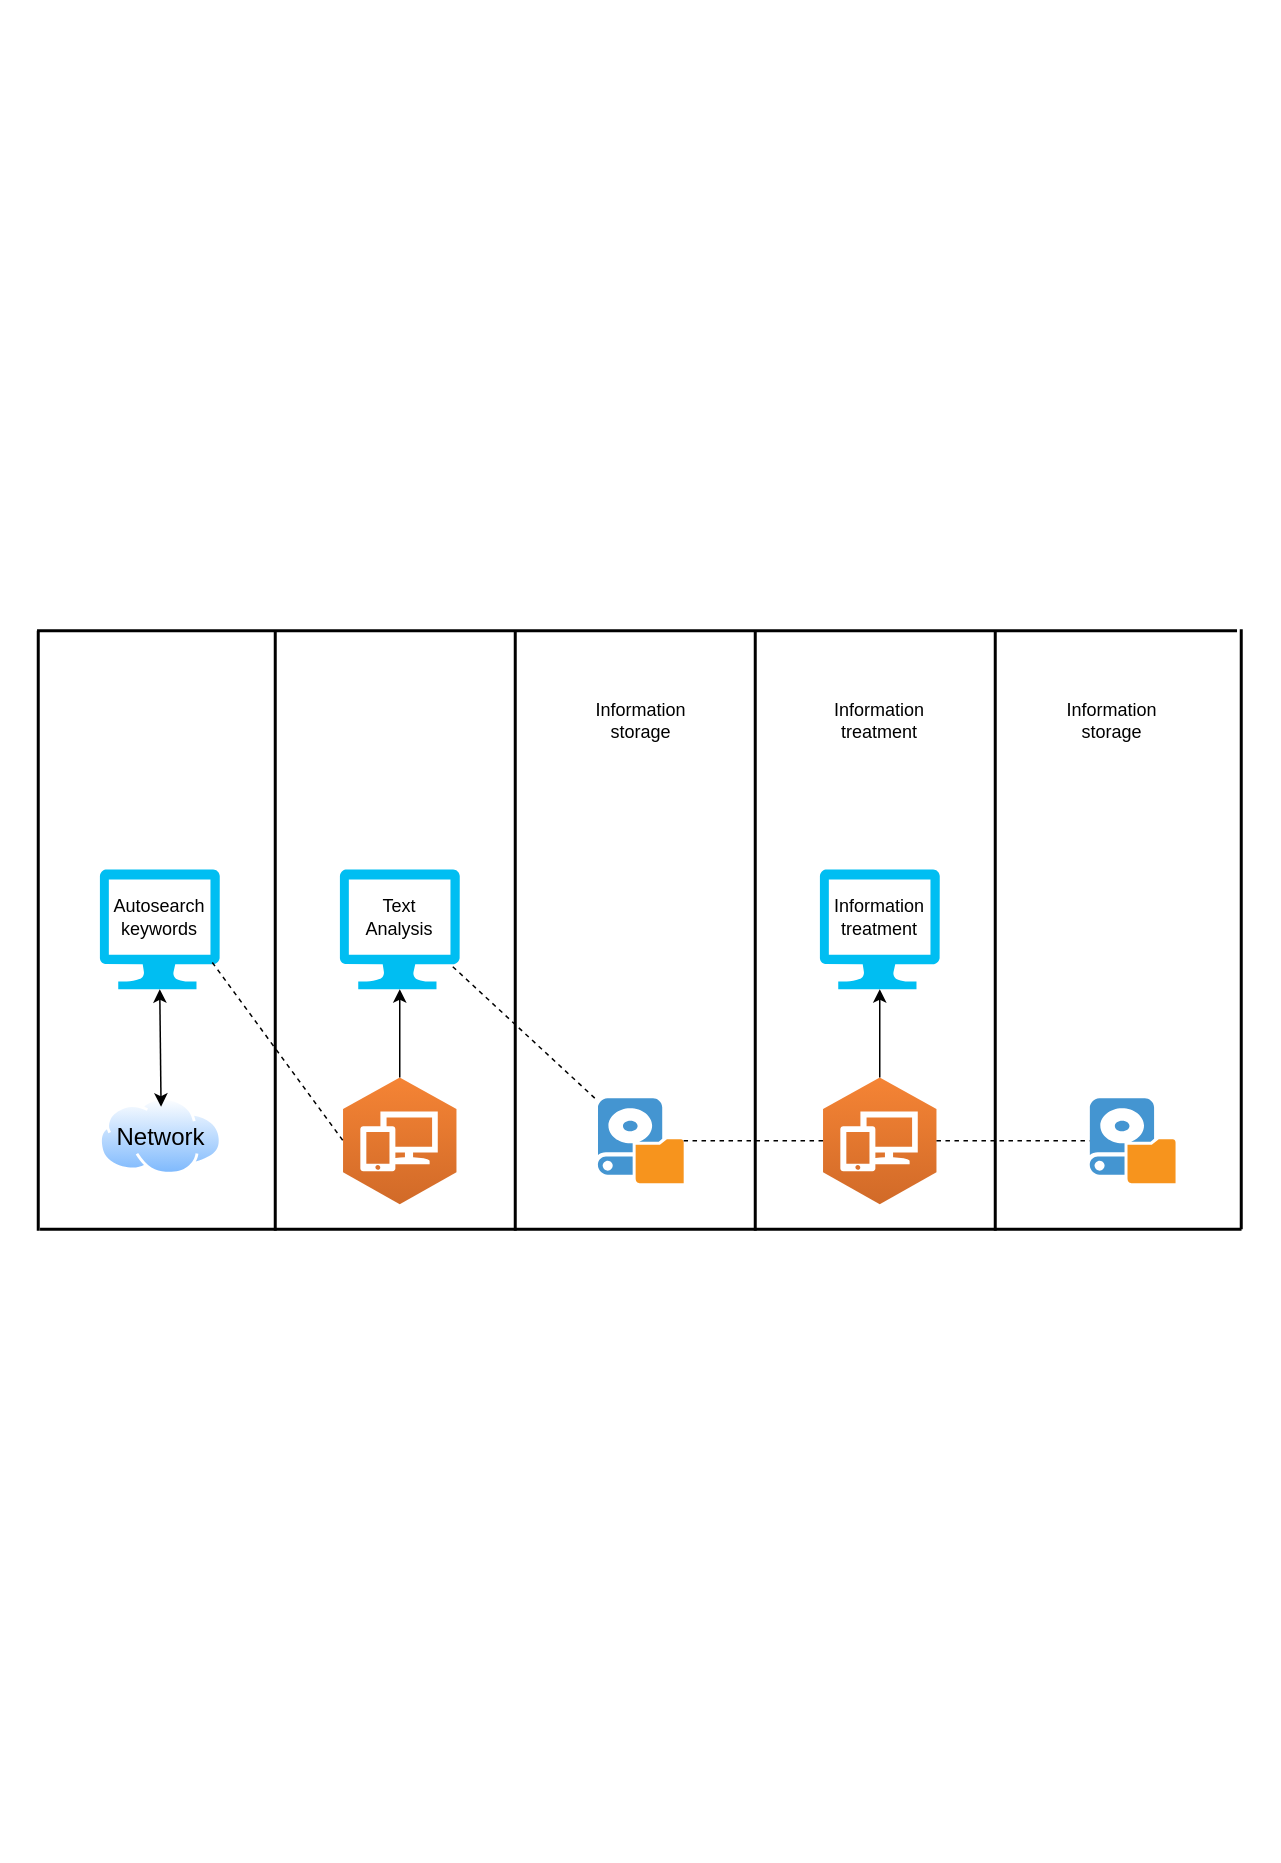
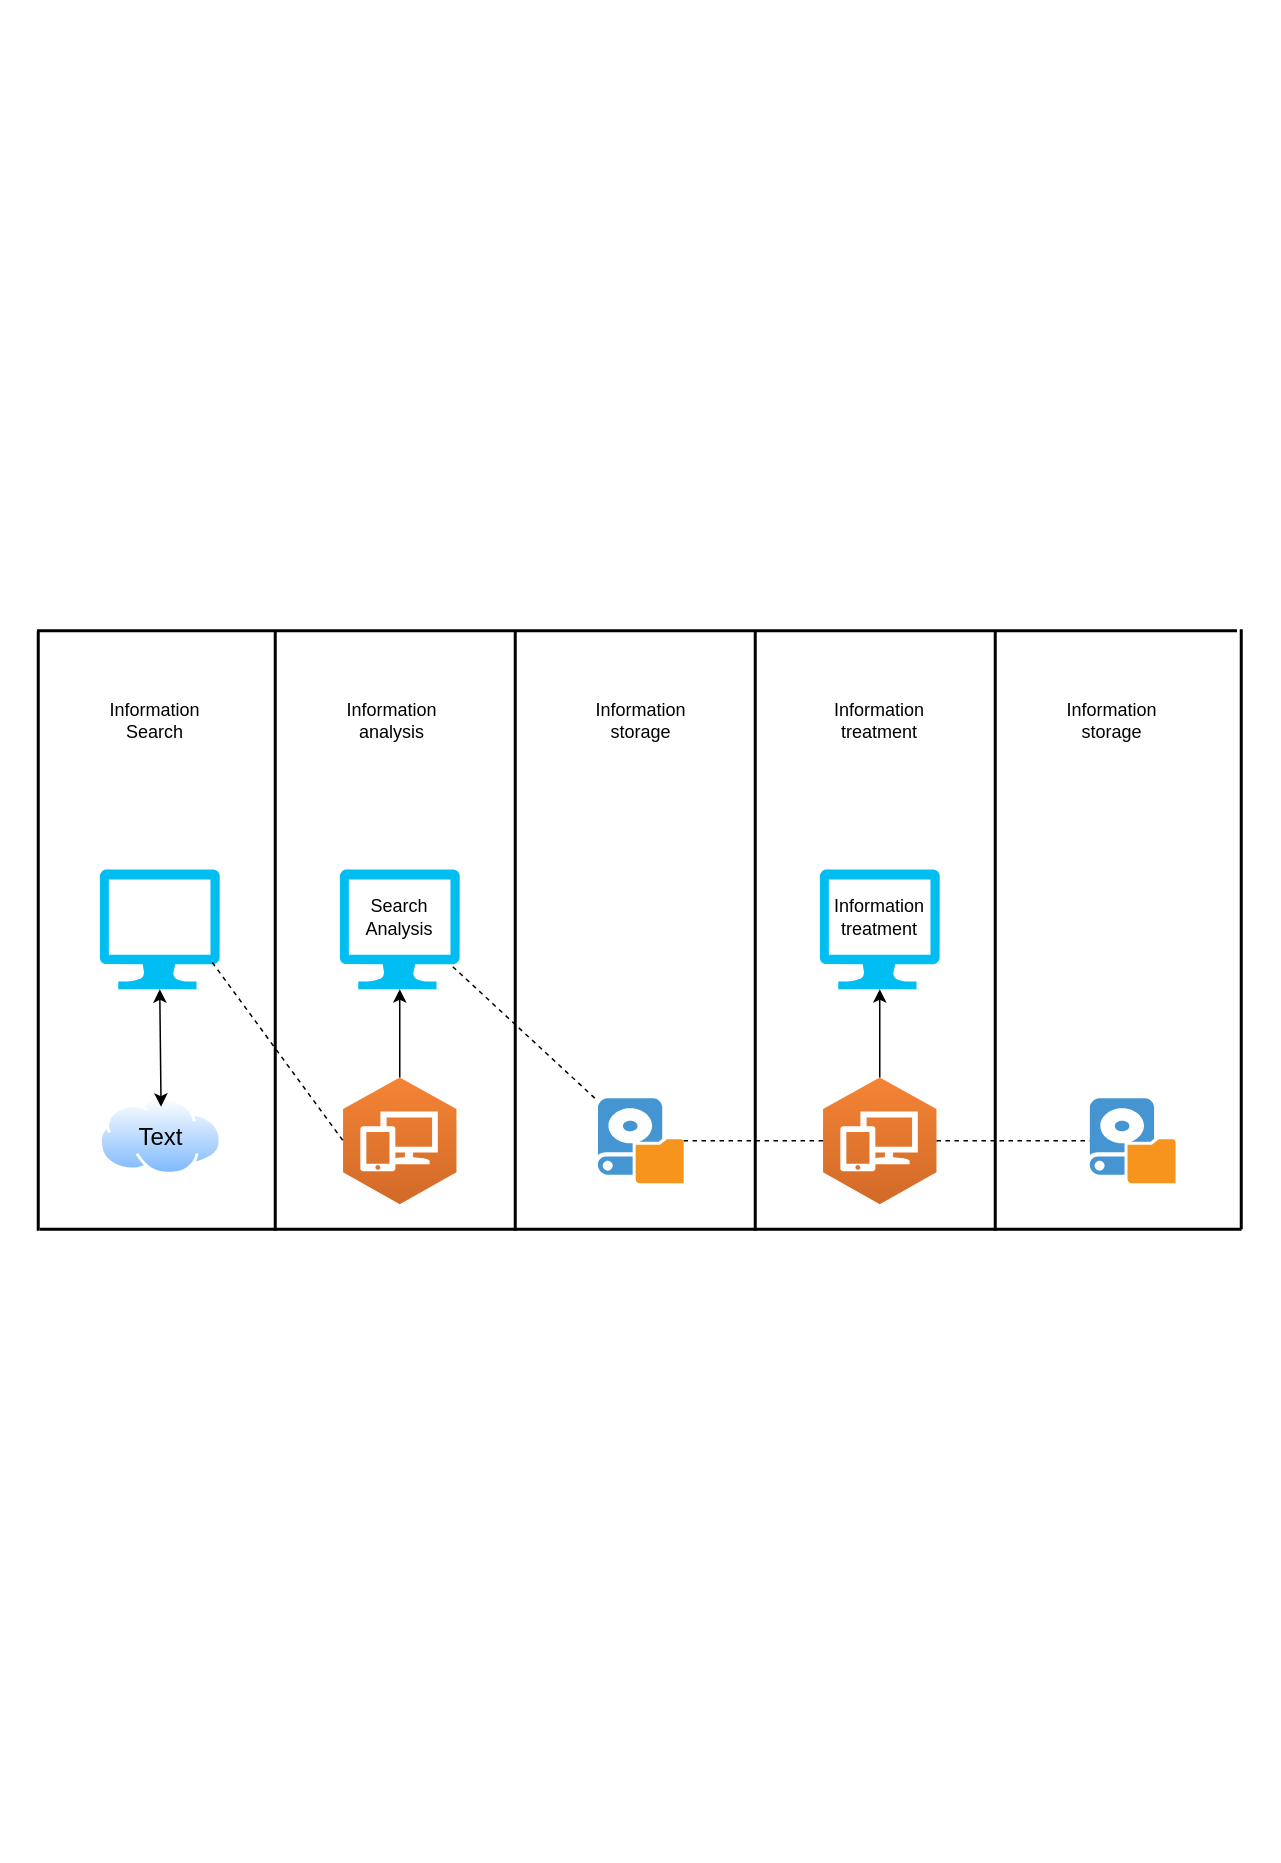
node "Information Search": added
node "Information analysis": added
node "Autosearch keywords": removed
node "Text Analysis": label "Text Analysis" -> "Search Analysis"
node "Network": label "Network" -> "Text"
